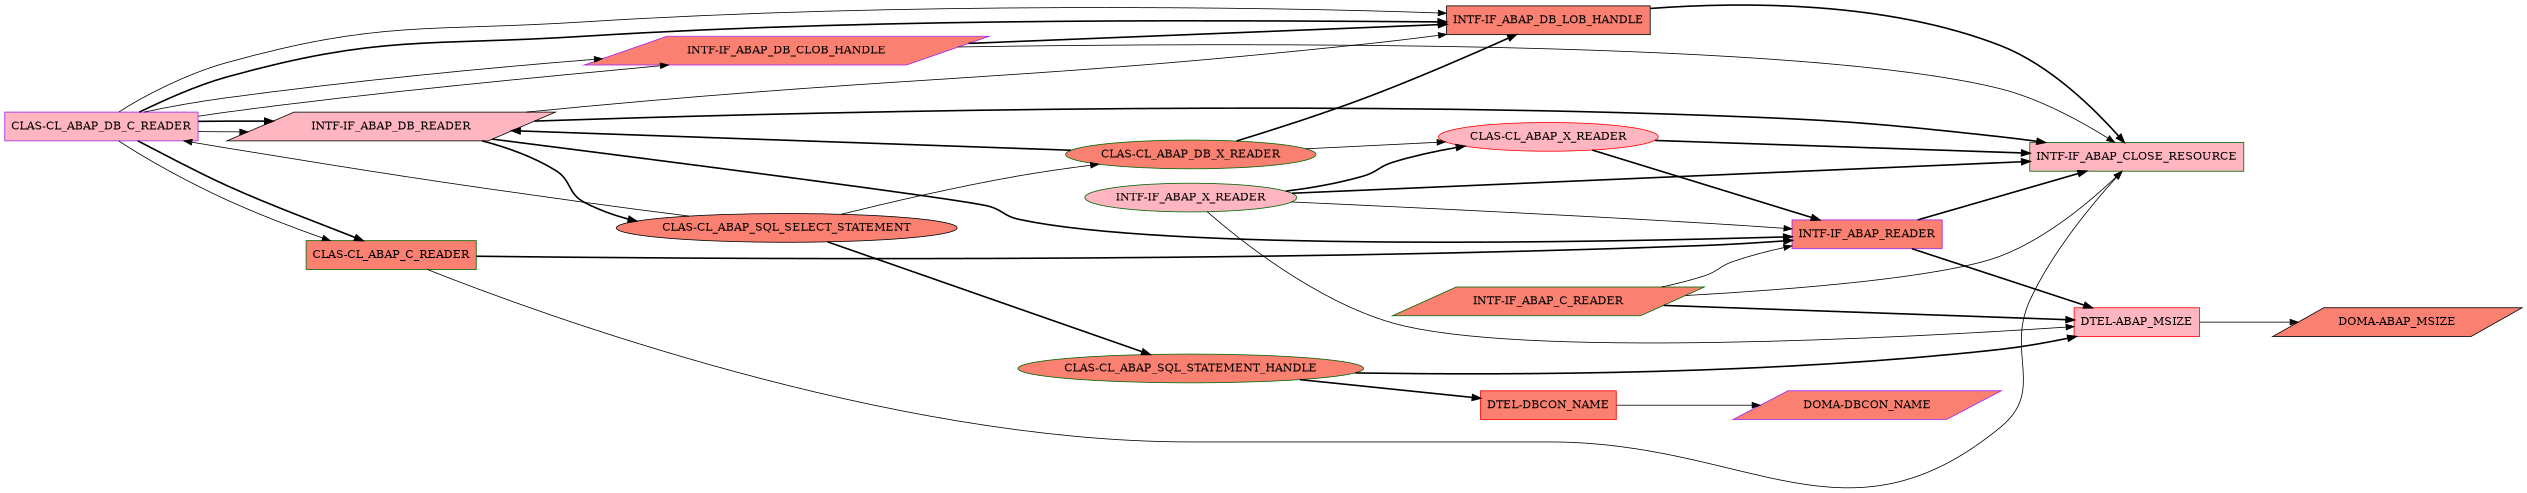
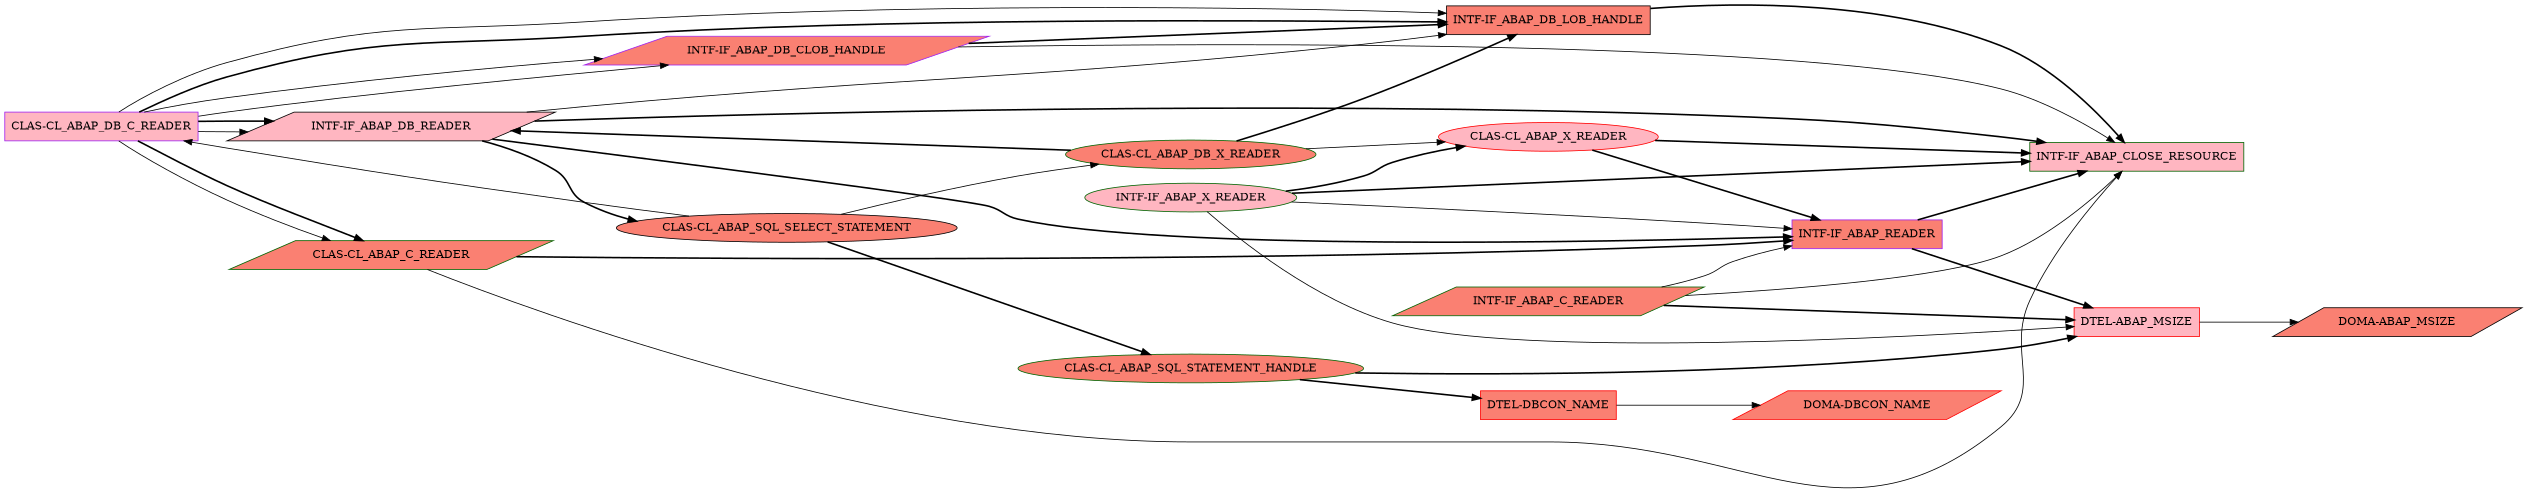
node "CLAS-CL_ABAP_C_READER": shape box -> parallelogram
node "DOMA-DBCON_NAME": color purple -> red
